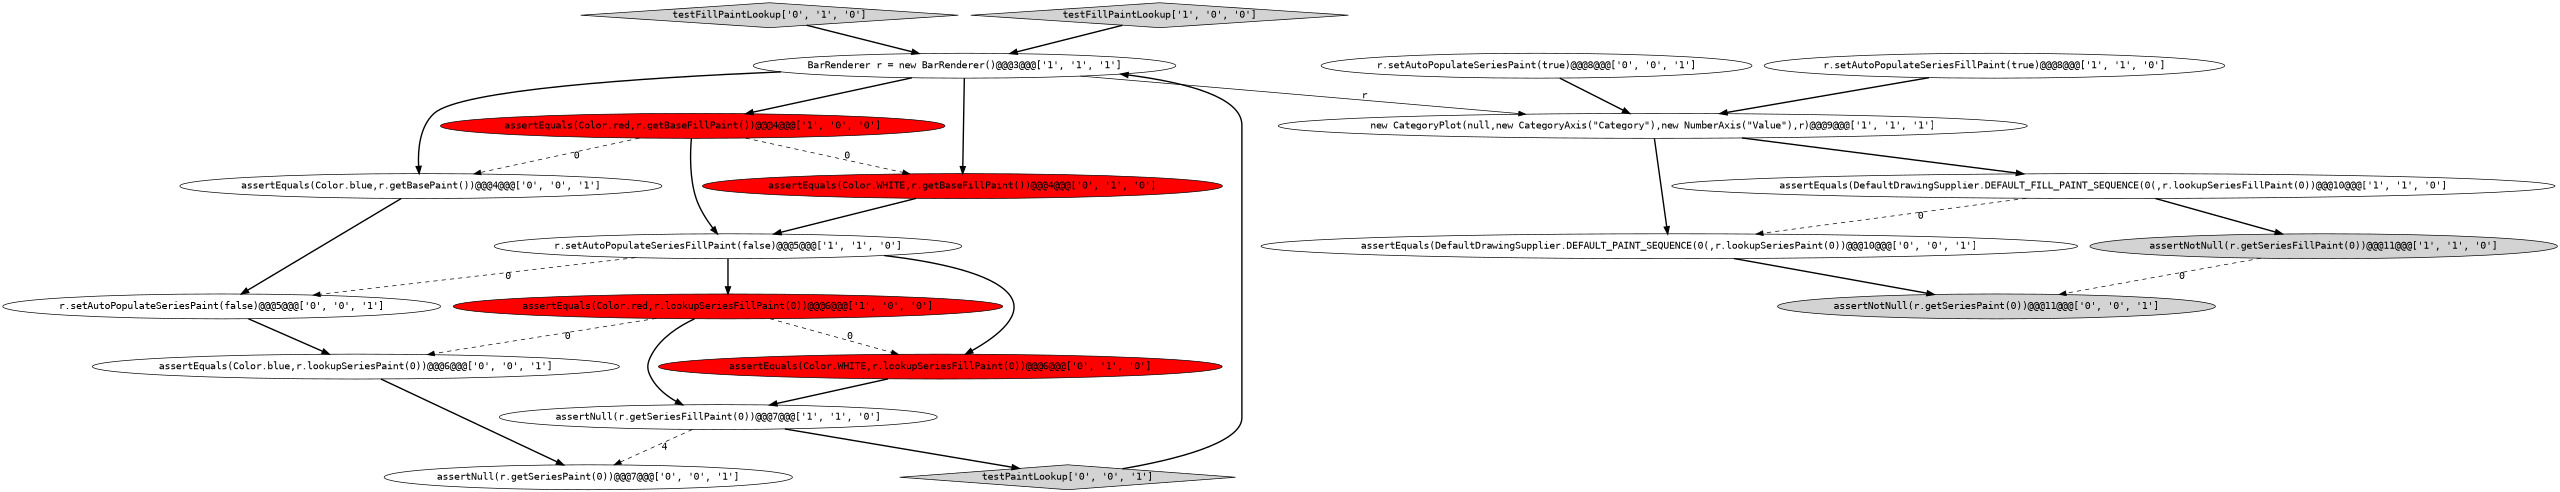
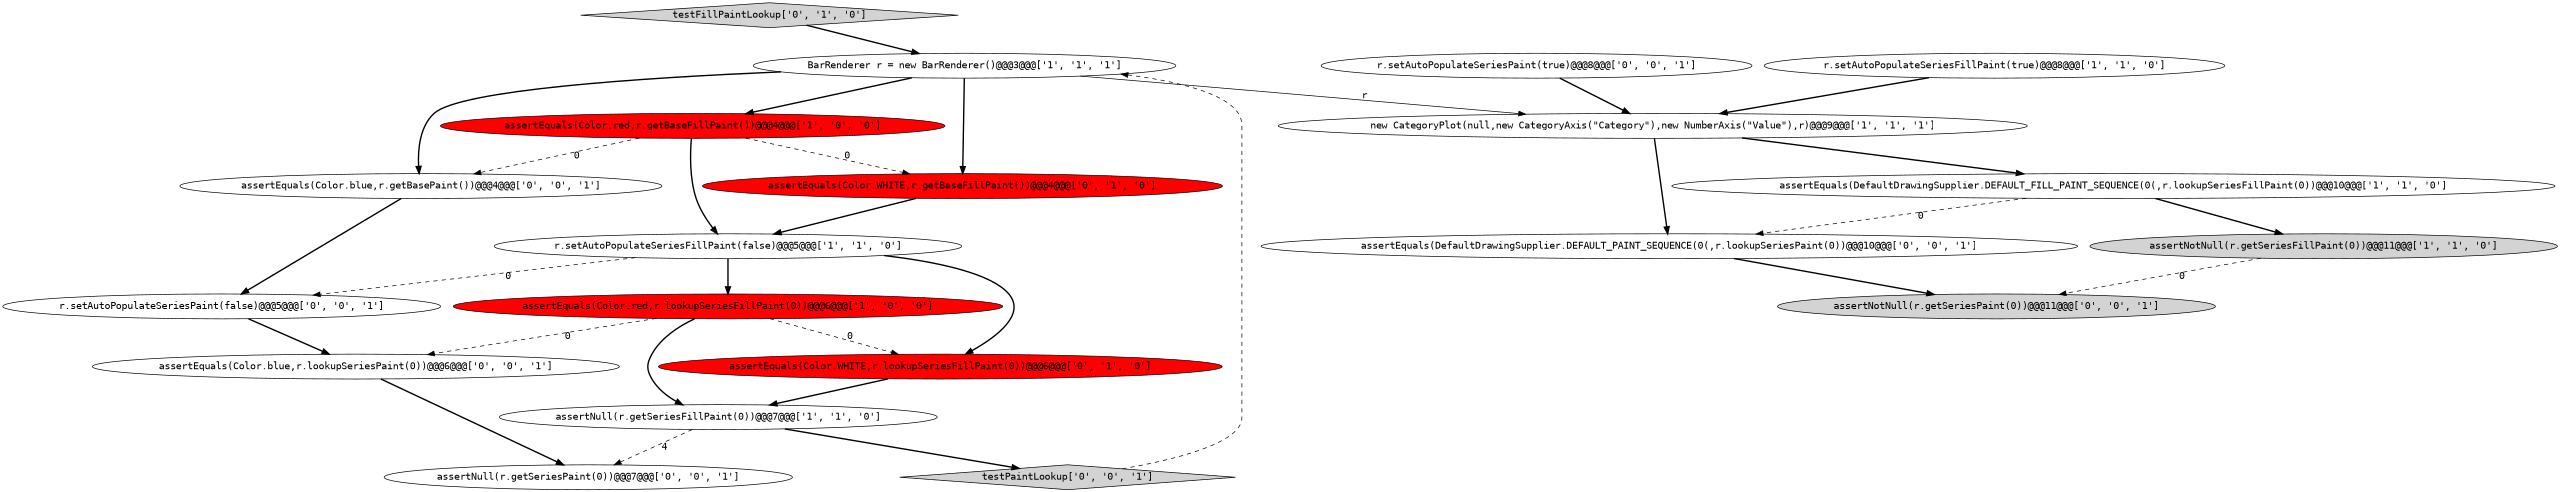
node "testFillPaintLookup['1', '0', '0']": removed
edge "testPaintLookup['0', '0', '1']" -> "BarRenderer r = new BarRenderer()@@@3@@@['1', '1', '1']": style bold -> dashed
